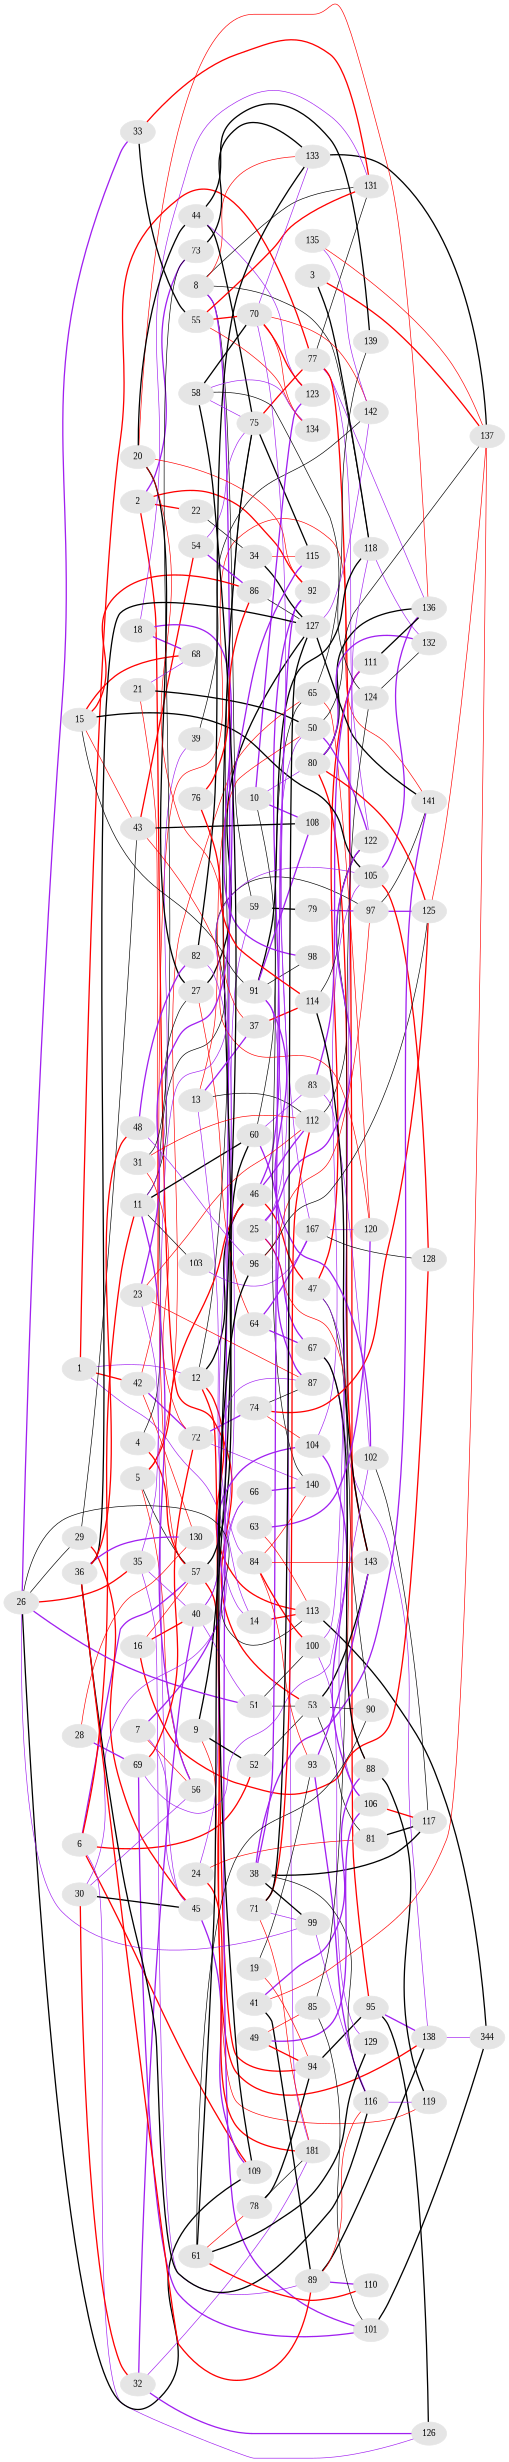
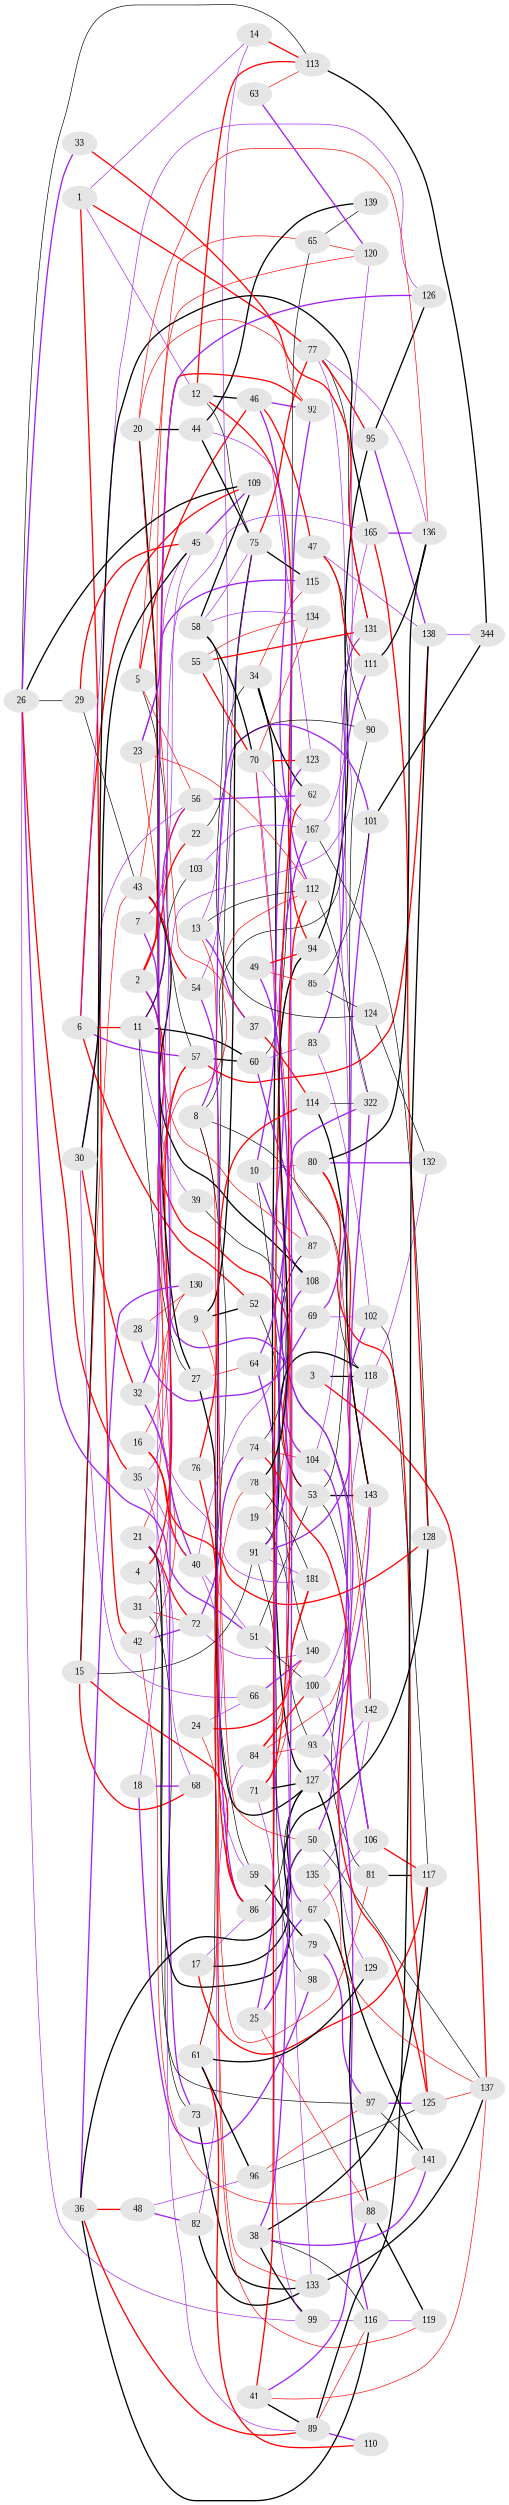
edge "33" -- "55": removed
node "62": added
node "122": label "122" -> "322"
node "105": label "105" -> "165"
edge "72" -- "69": now "72" -- "21"
node "17": added
